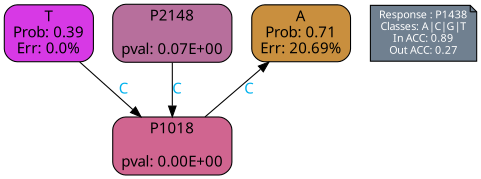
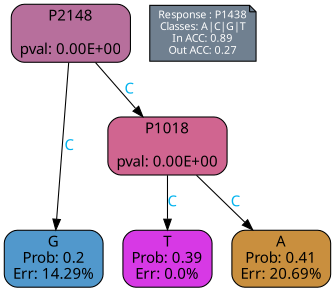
node "P2148 pval: 0.07E+00": label "P2148 pval: 0.07E+00" -> "P2148 pval: 0.00E+00"
node "A Prob: 0.71 Err: 20.69%": label "A Prob: 0.71 Err: 20.69%" -> "A Prob: 0.41 Err: 20.69%"
edge "T Prob: 0.39 Err: 0.0%" -> "P1018 pval: 0.00E+00": reversed
node "G Prob: 0.2 Err: 14.29%": added
